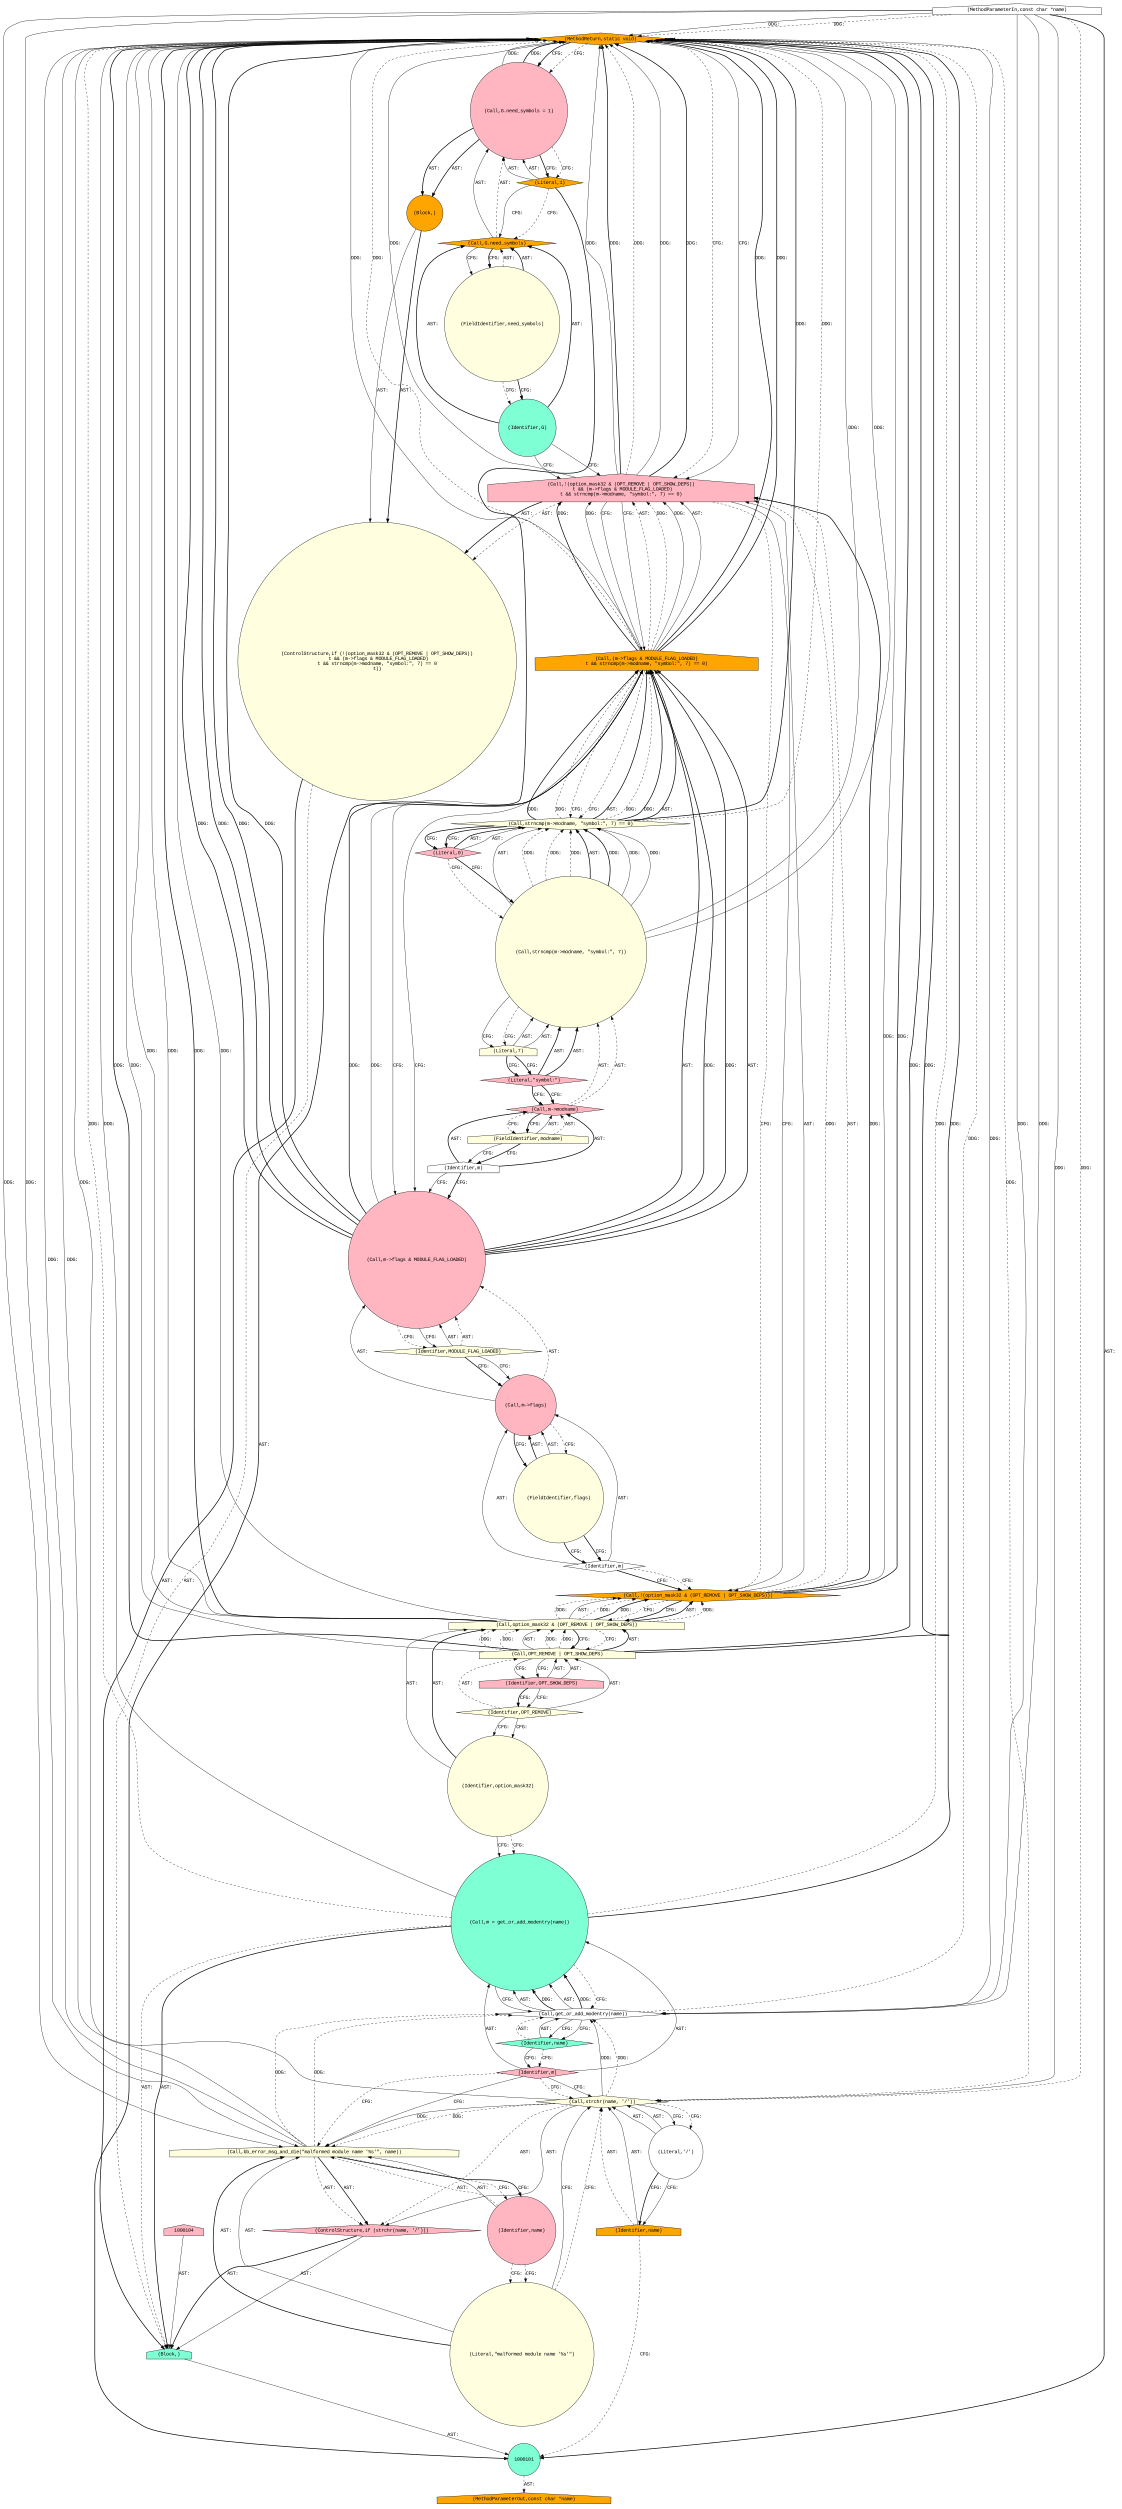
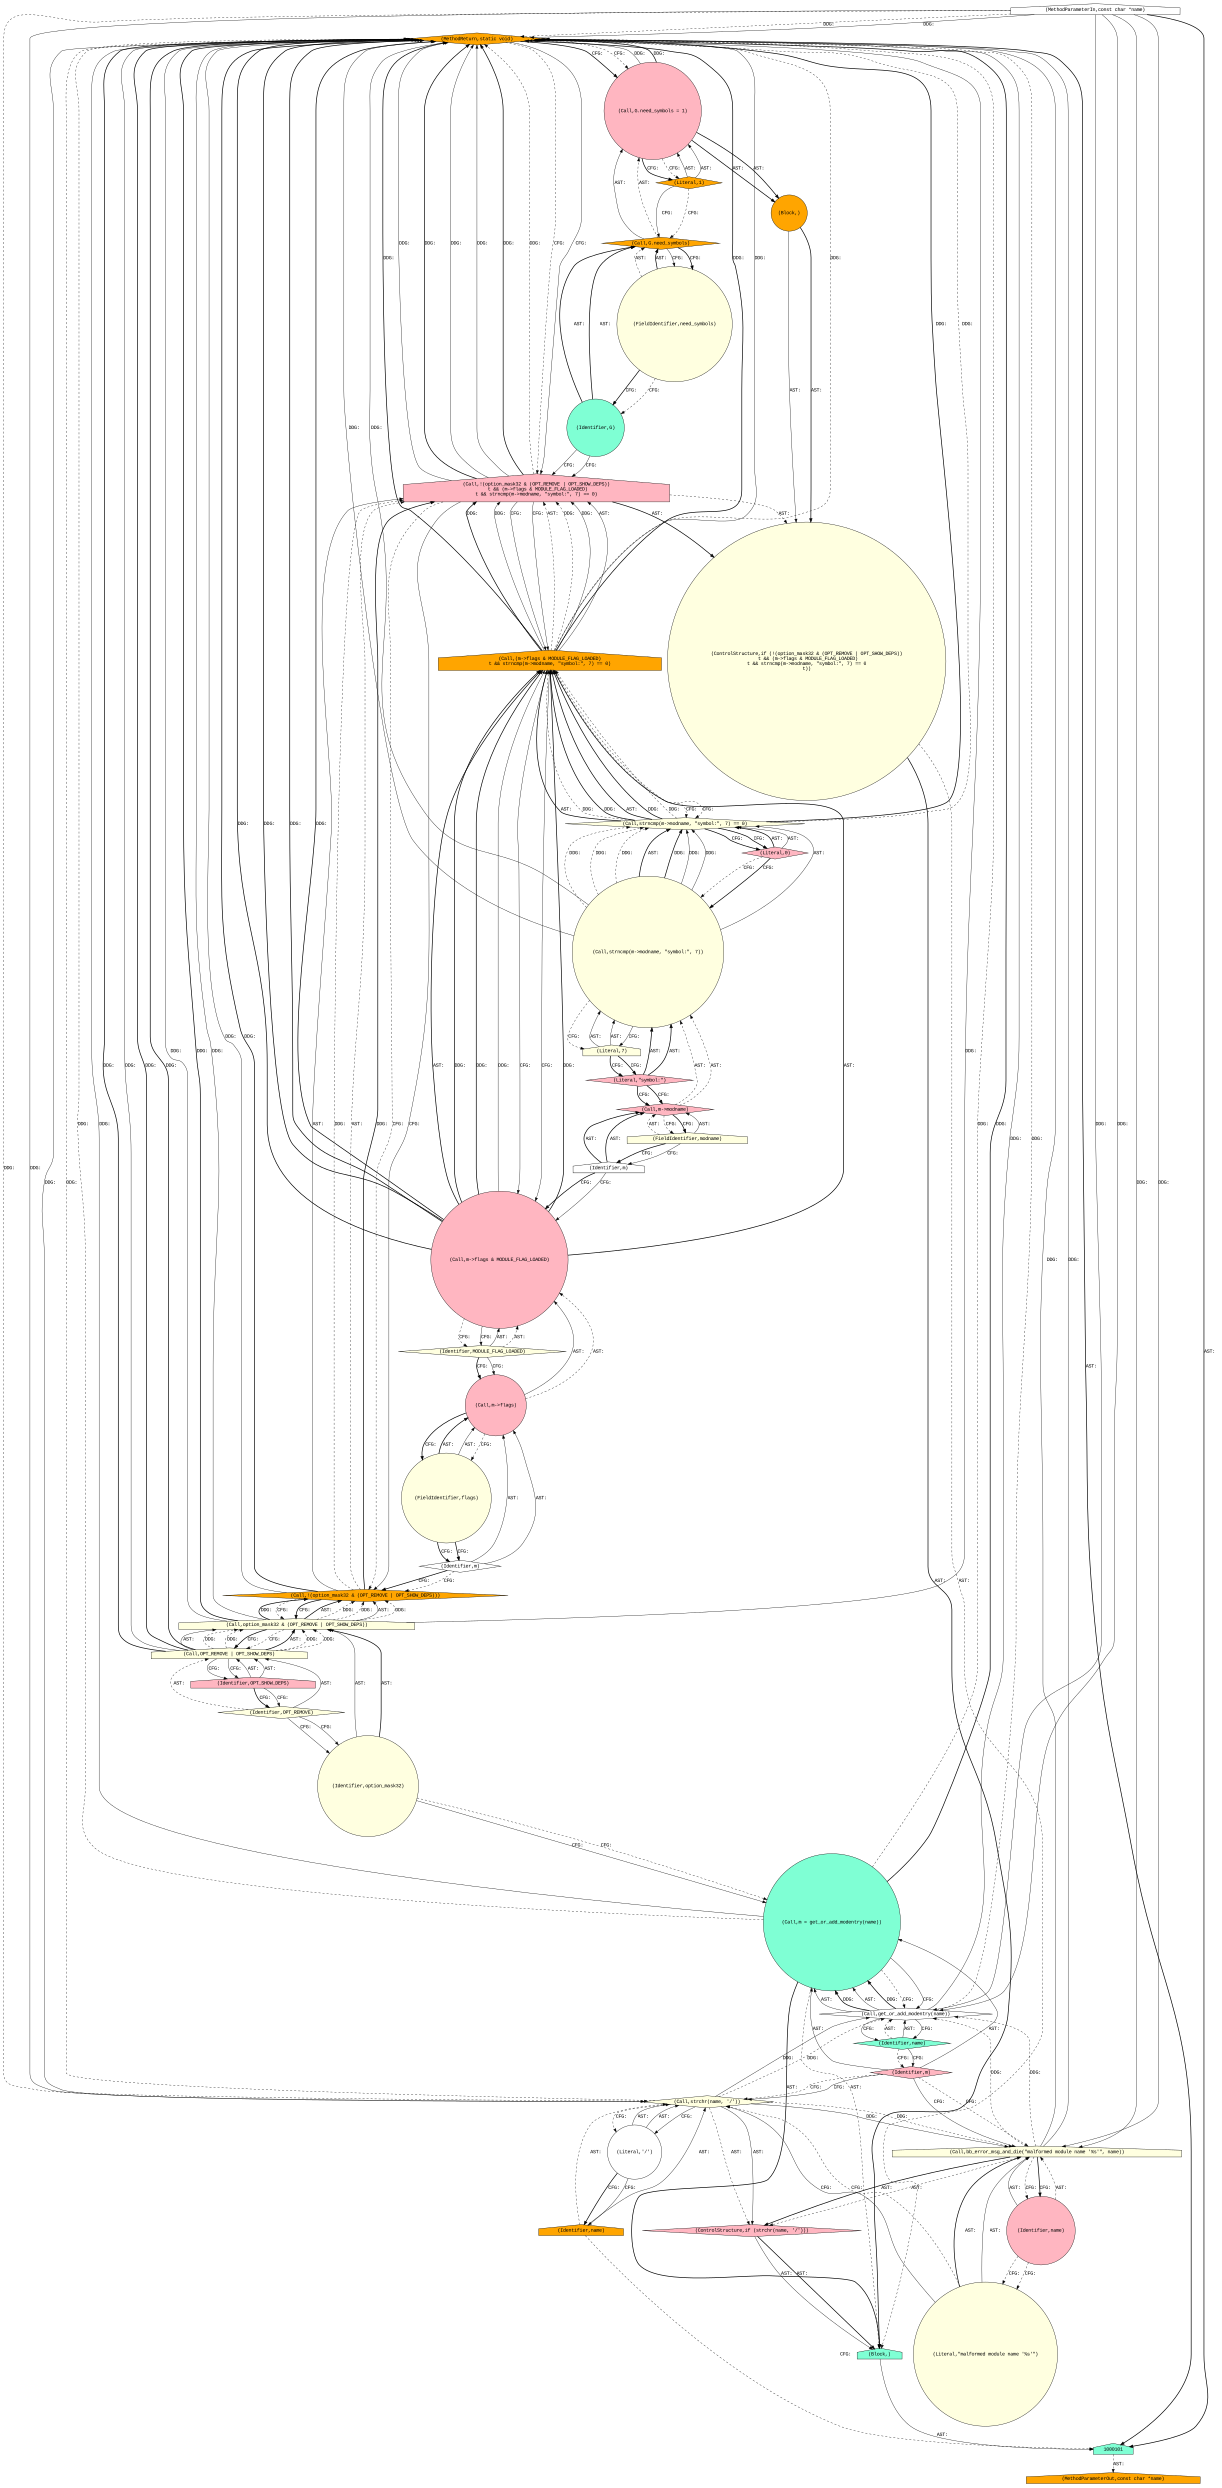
edge "(Literal,1)" -> "1000101": now "(MethodReturn,static void)" -> "1000101"
node "1000104": removed
node "1000101": shape circle -> house
